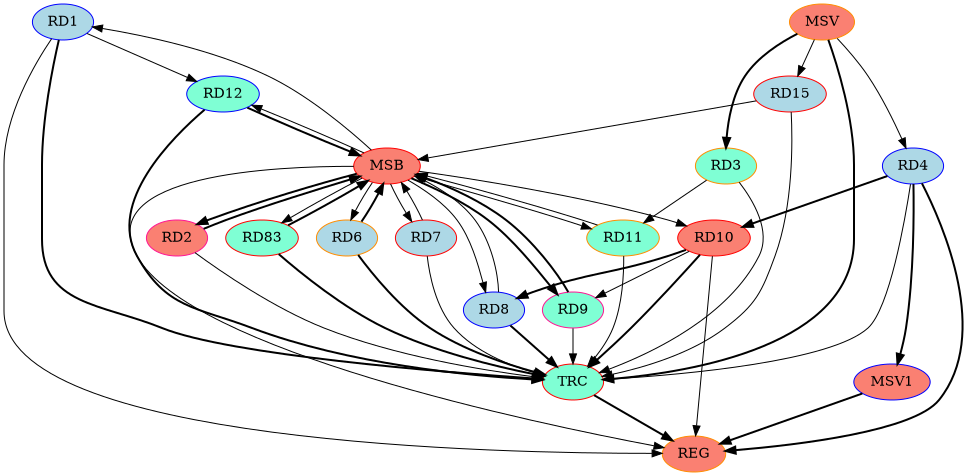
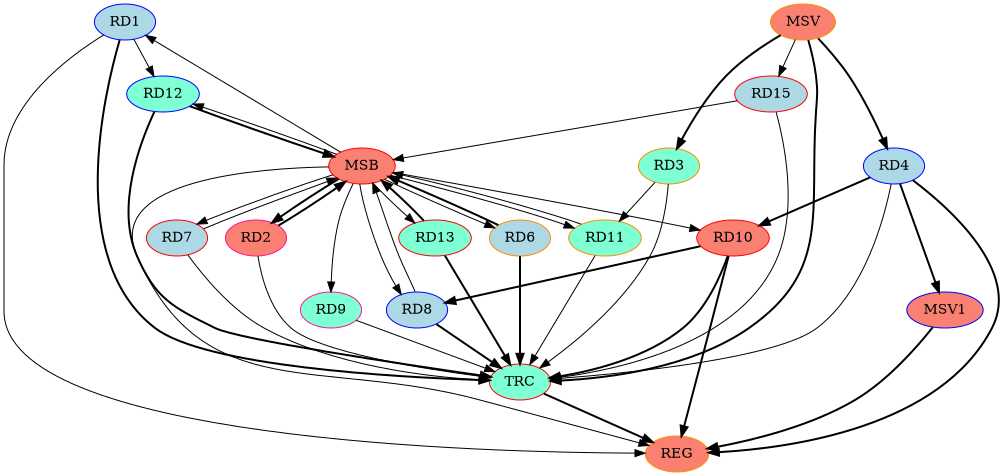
edge "MSV" -> "RD4": style solid -> bold
edge "MSB" -> "RD9": style bold -> solid
edge "RD9" -> "MSB": removed
node "RD83": label "RD83" -> "RD13"
edge "RD10" -> "RD9": removed
edge "RD10" -> "REG": style solid -> bold
